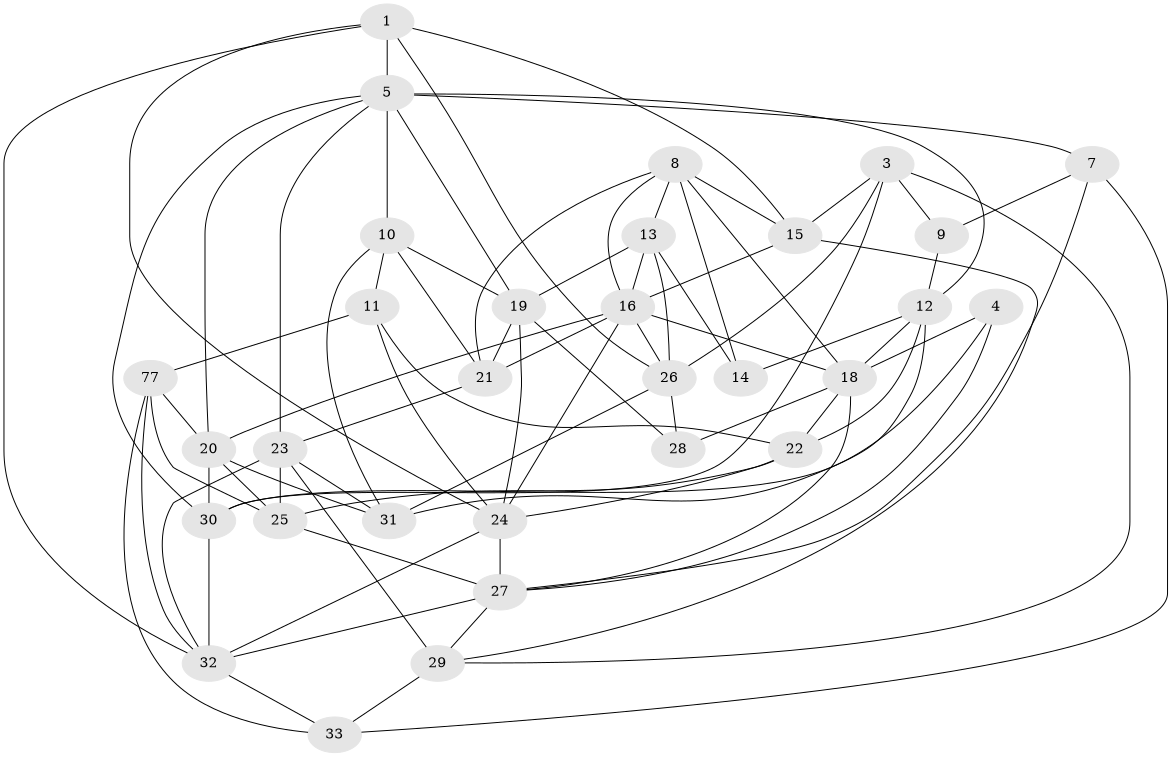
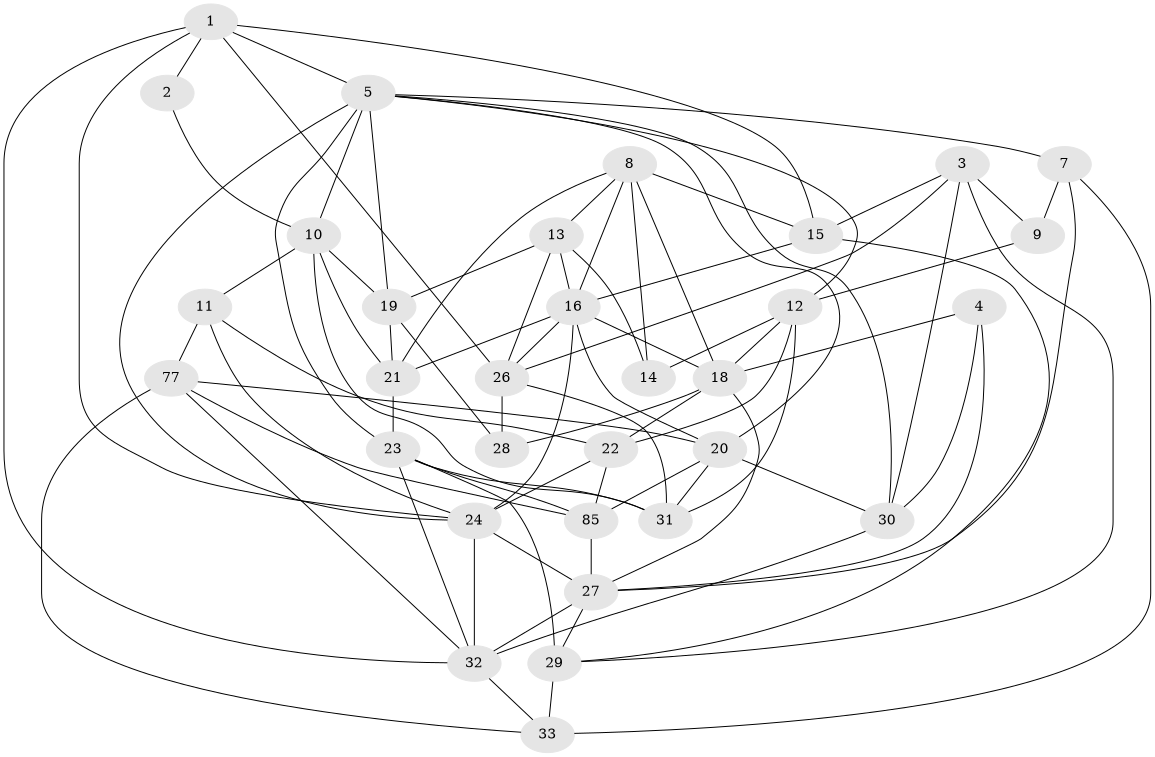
node "2": added
edge "19" -- "24": now "5" -- "24"
node "25": label "25" -> "85"
